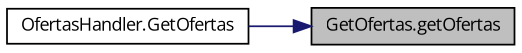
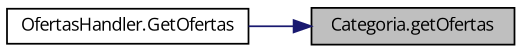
node "GetOfertas.getOfertas": label "GetOfertas.getOfertas" -> "Categoria.getOfertas"
